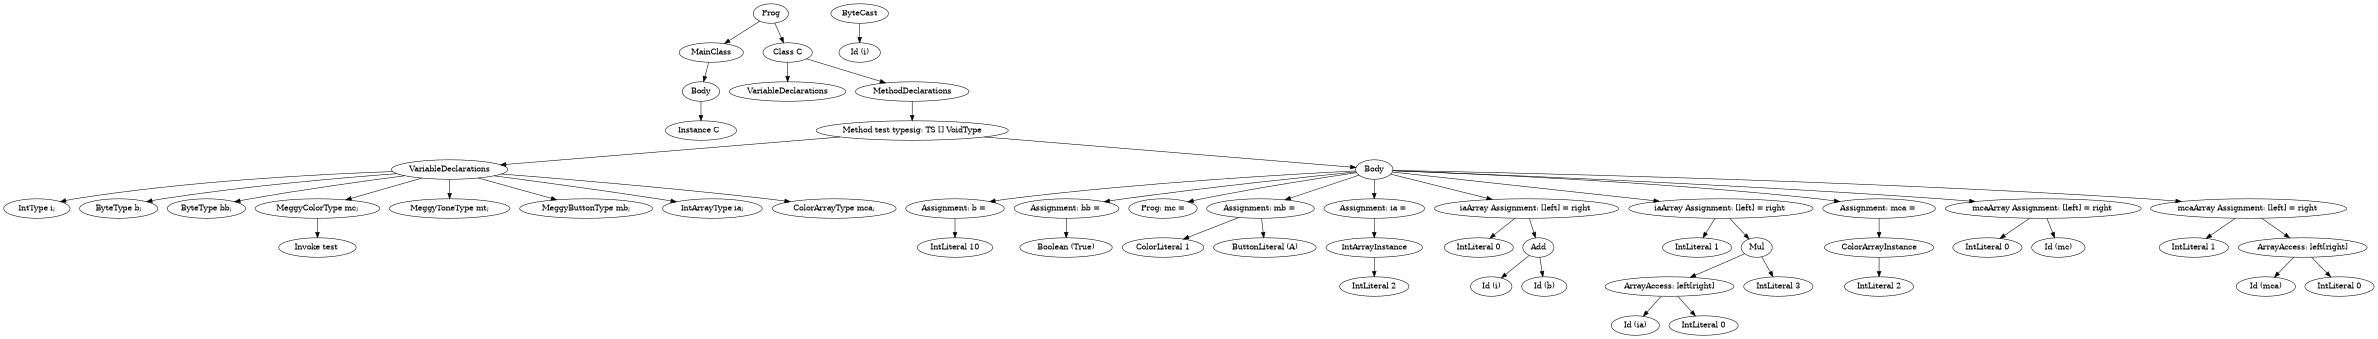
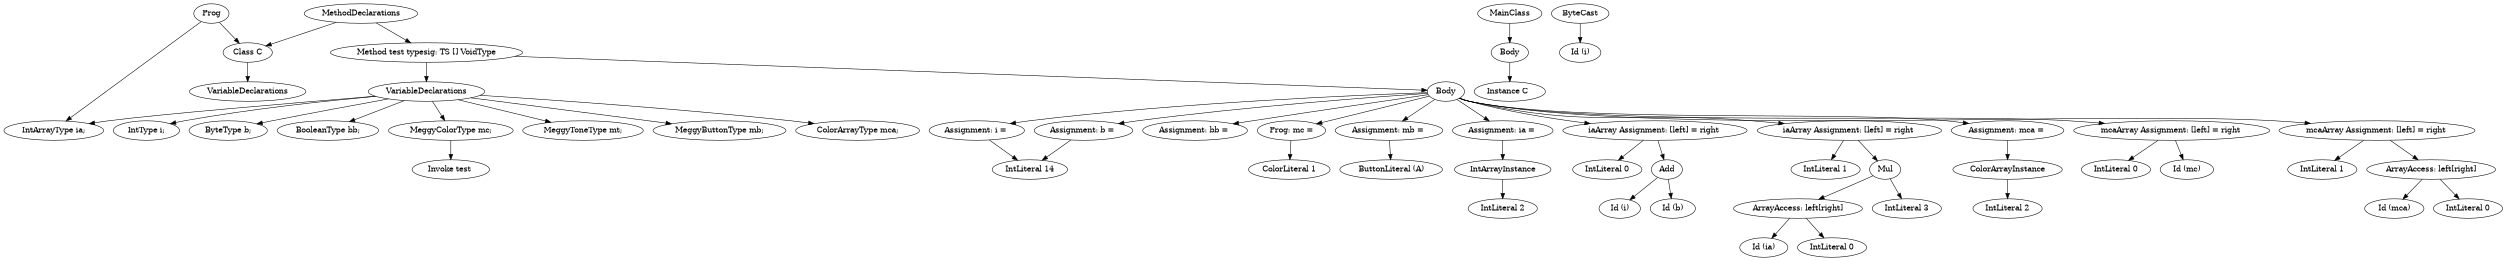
edge "Prog" -> "MainClass": now "Prog" -> "IntArrayType ia;"
edge "Class C" -> "MethodDeclarations": reversed
node "Assignment: i =": added
node "ByteType bb;": label "ByteType bb;" -> "BooleanType bb;"
edge "Assignment: mb =" -> "ColorLiteral 1": now "Prog: mc =" -> "ColorLiteral 1"
node "IntLiteral 10": label "IntLiteral 10" -> "IntLiteral 14"
node "Boolean (True)": removed
